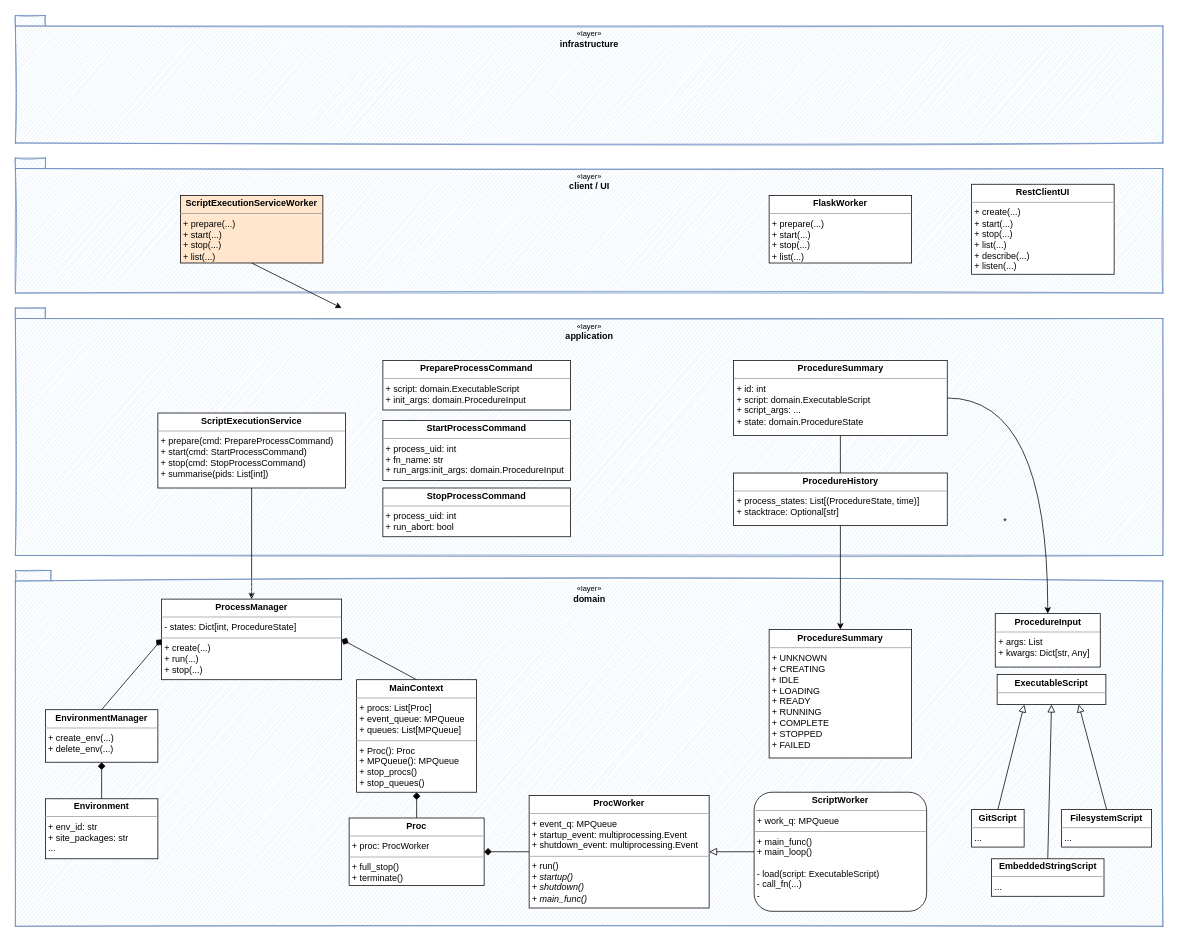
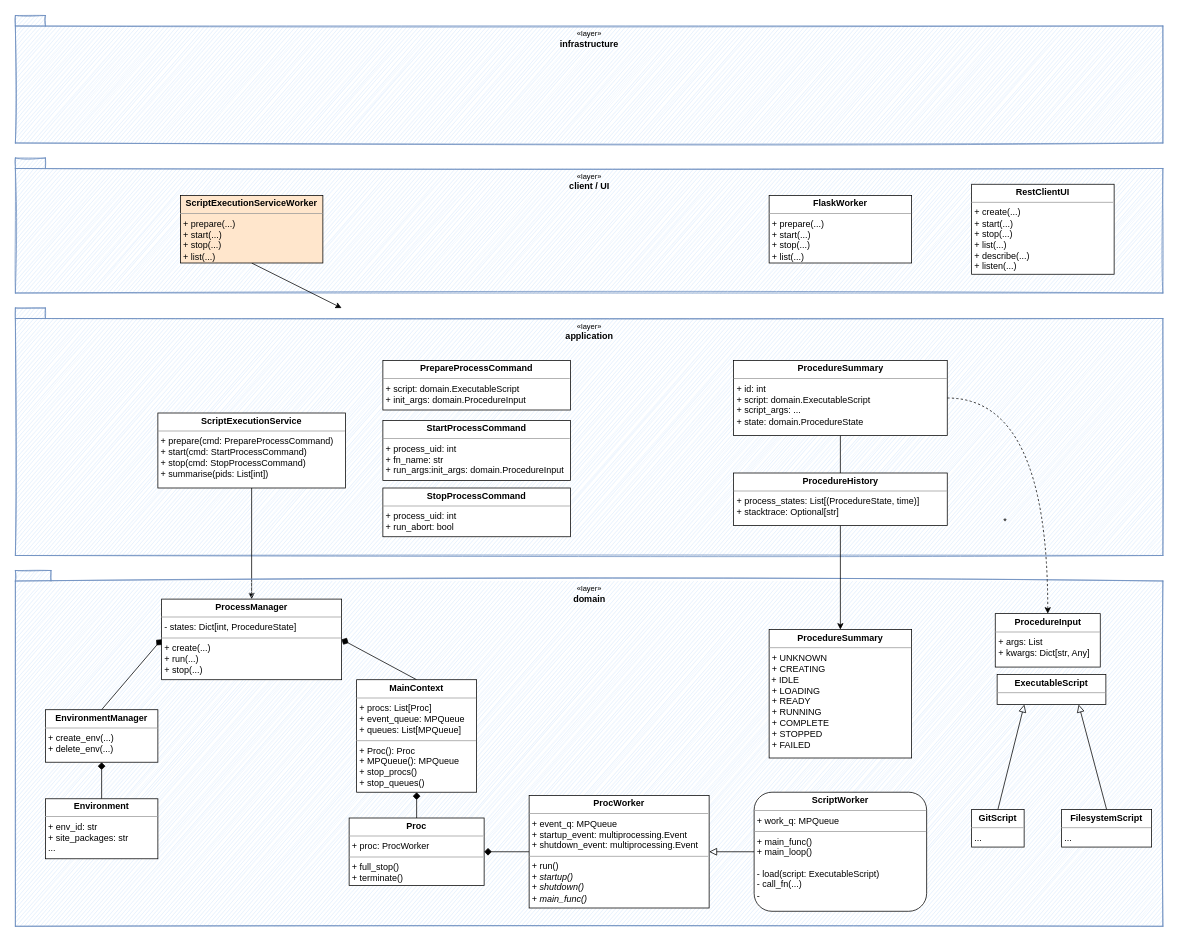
edge "ProcedureSummary + id: int + script: domain.ExecutableScript + script_args: ... + state: domain.ProcedureState" -> "ProcedureInput + args: List + kwargs: Dict[str, Any]": style solid -> dashed
edge "EmbeddedStringScript ..." -> "ExecutableScript": removed
node "EmbeddedStringScript ...": removed
